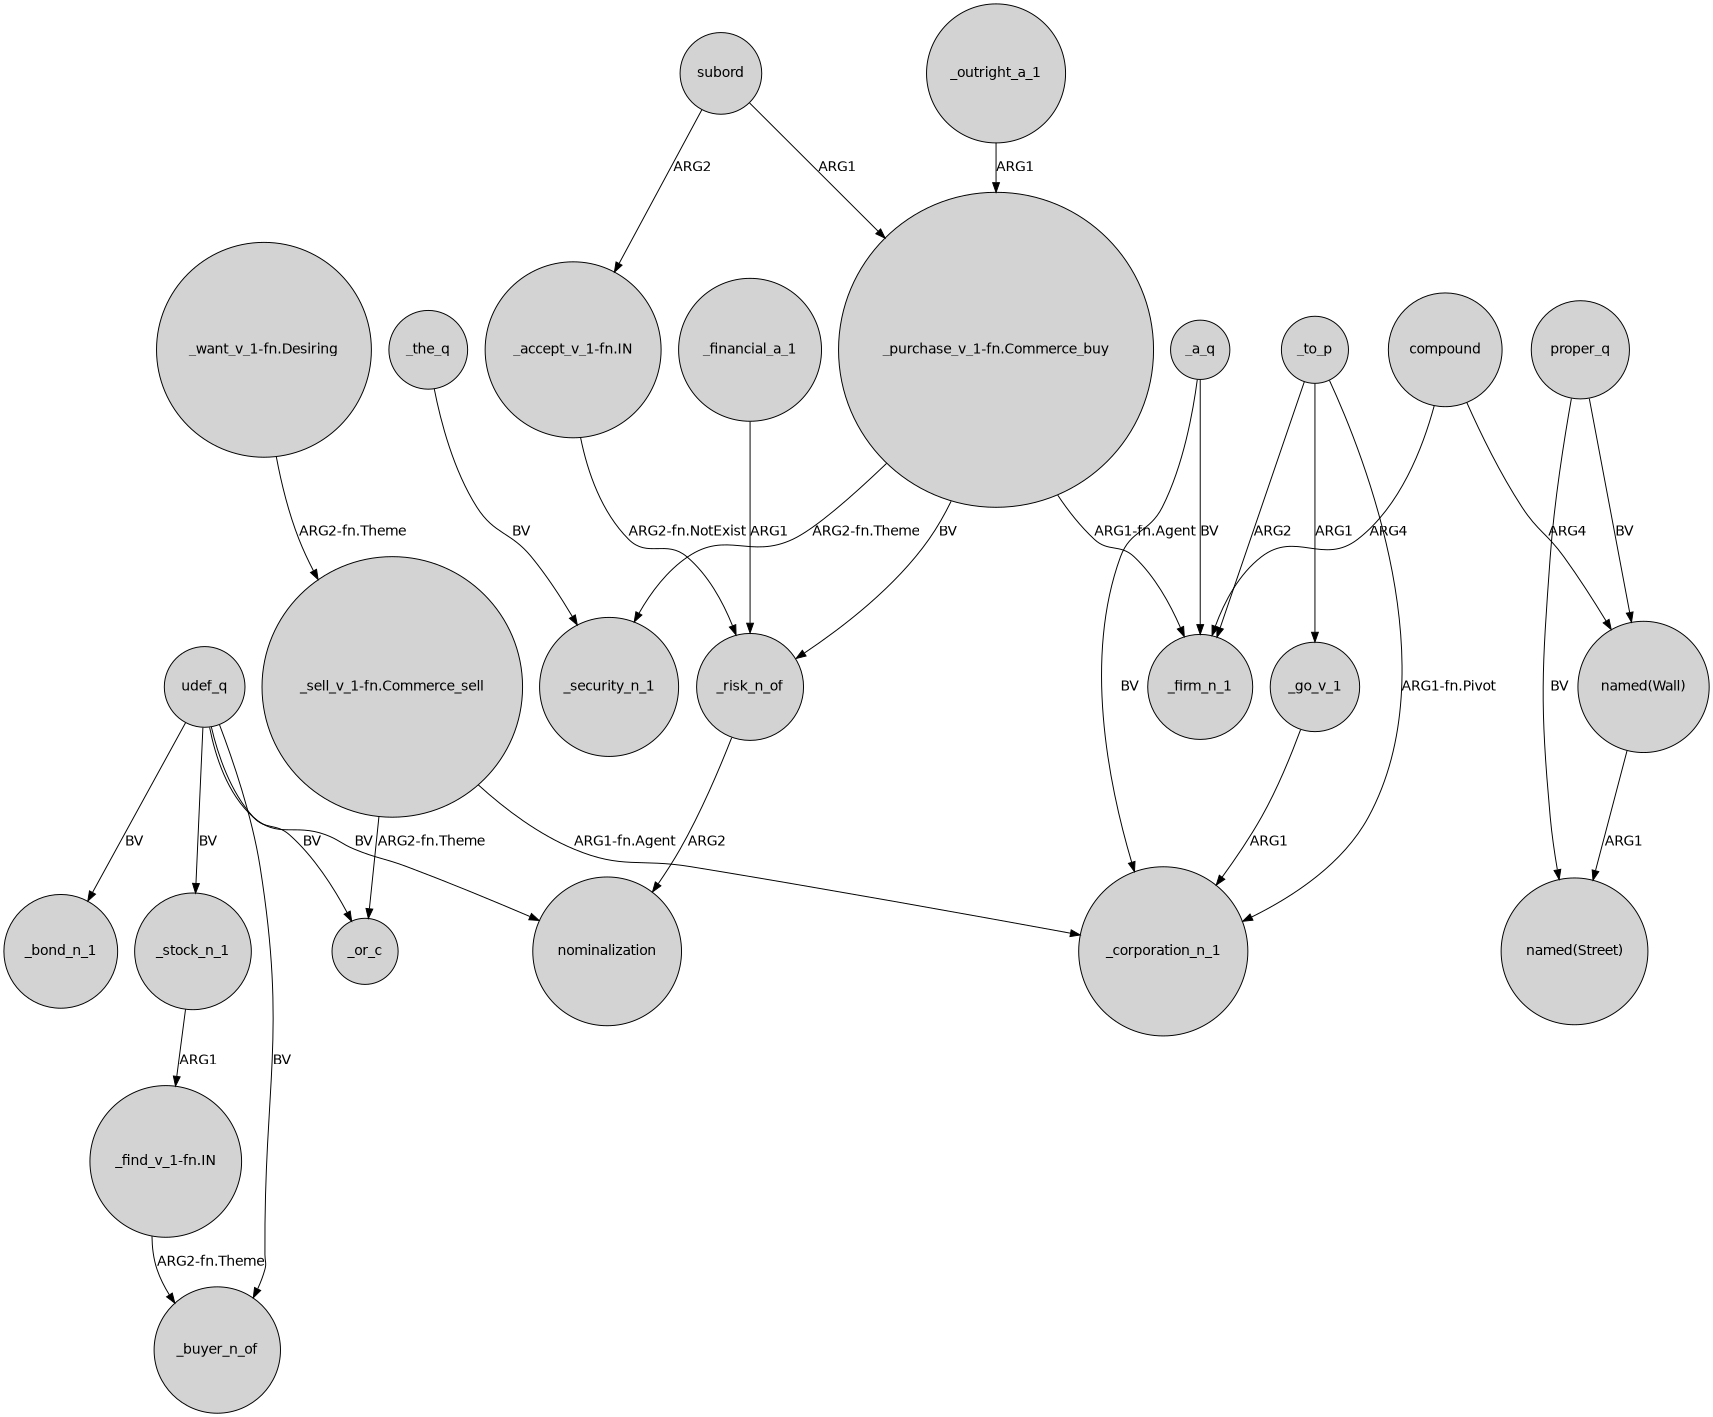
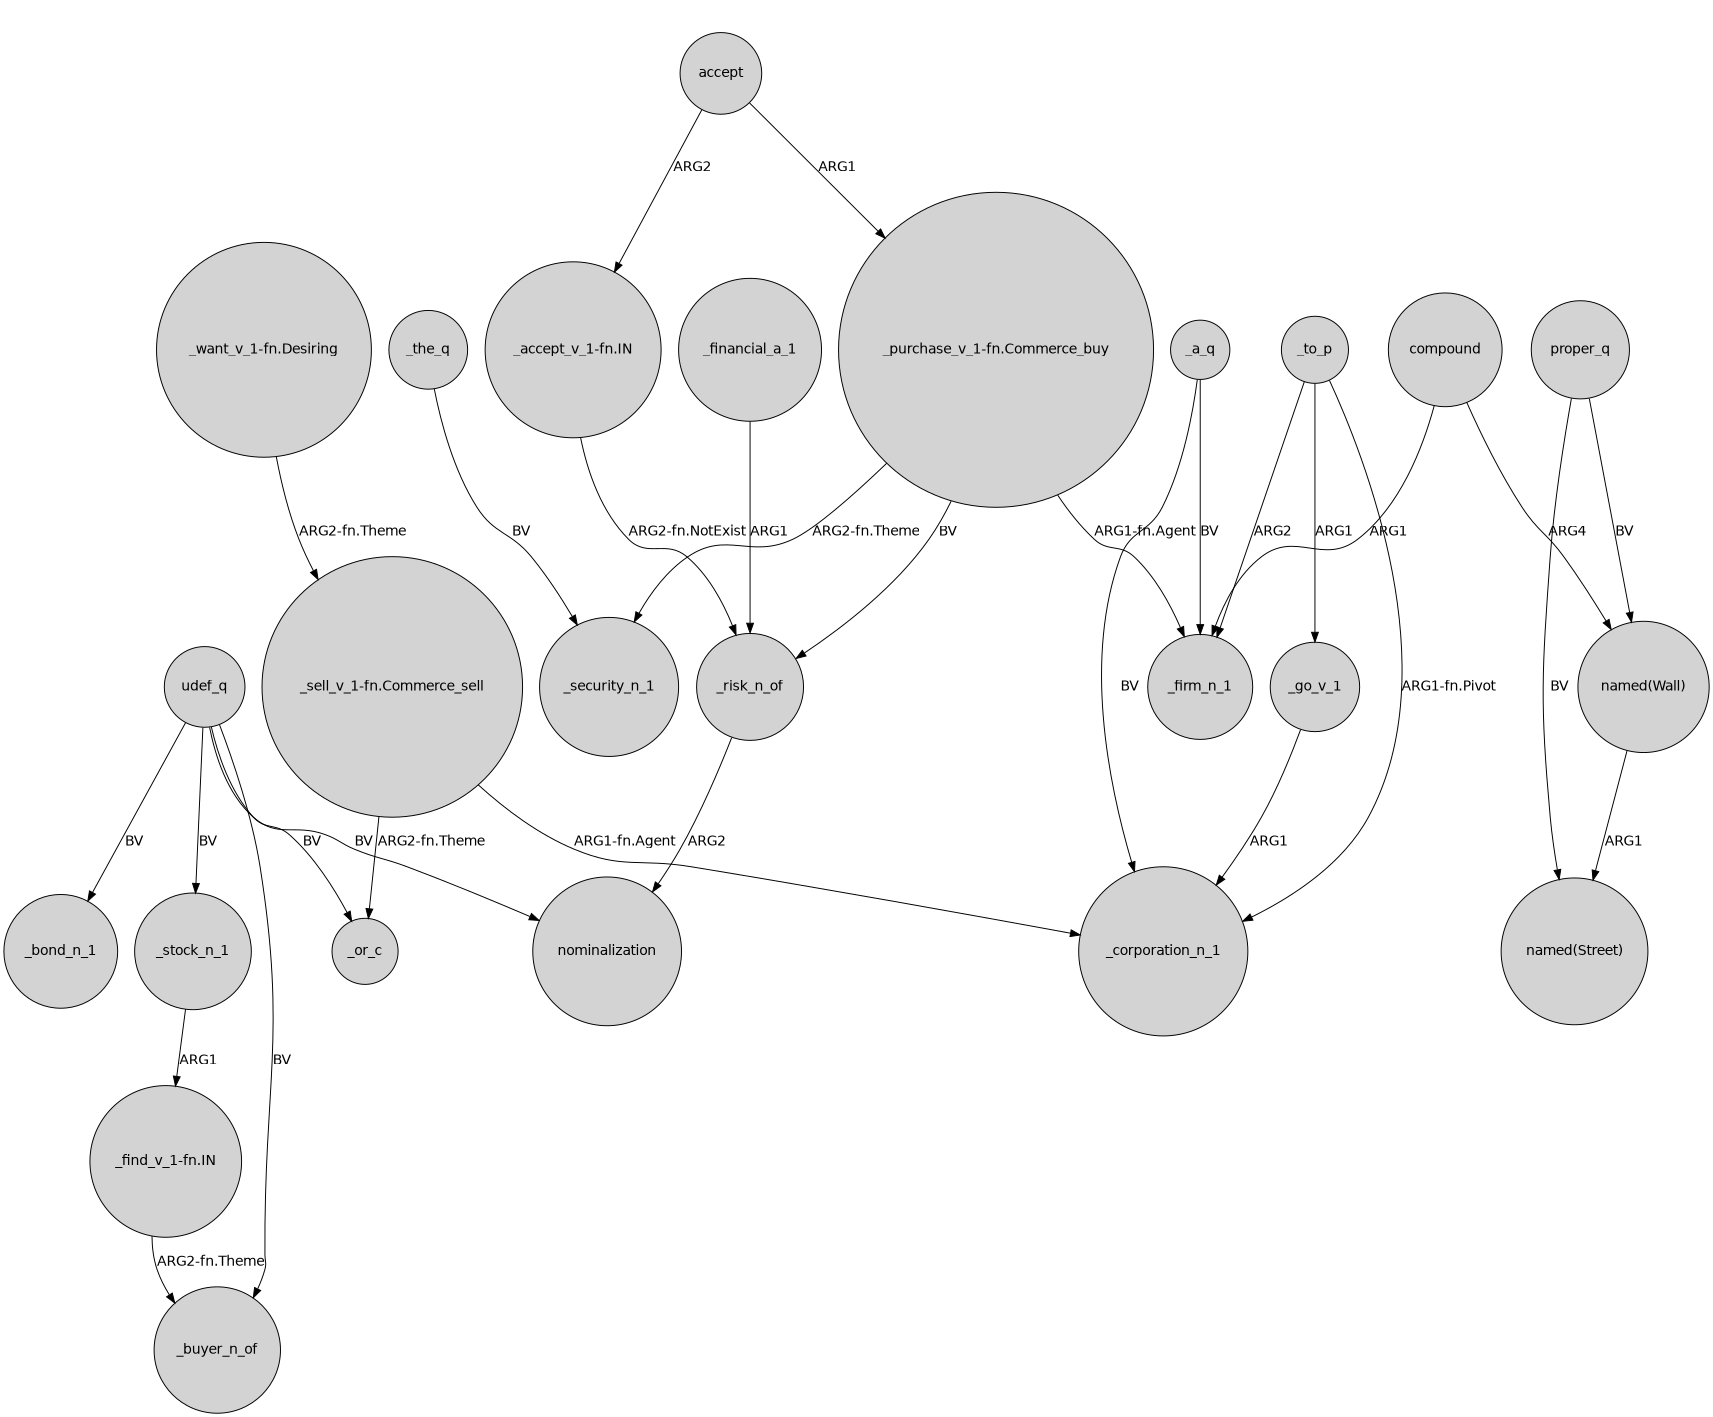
node "subord": label "subord" -> "accept"
node "_outright_a_1": removed
edge "compound" -> "_firm_n_1": label "ARG4" -> "ARG1"
